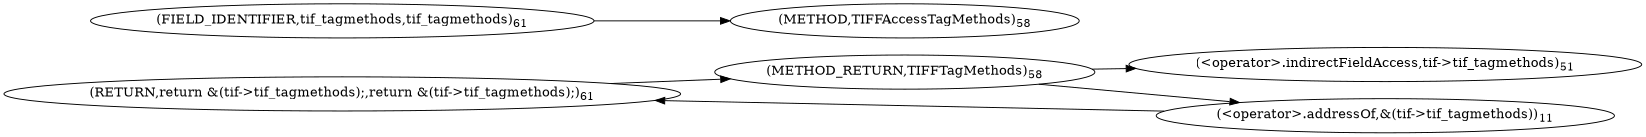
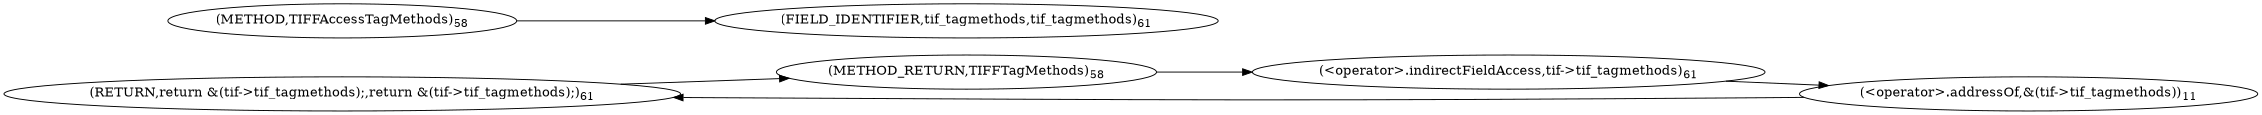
edge "(FIELD_IDENTIFIER,tif_tagmethods,tif_tagmethods)" -> "(METHOD,TIFFAccessTagMethods)": reversed
node "(<operator>.indirectFieldAccess,tif->tif_tagmethods)": text "51" -> "61"
edge "(METHOD_RETURN,TIFFTagMethods)" -> "(<operator>.addressOf,&(tif->tif_tagmethods))": now "(<operator>.indirectFieldAccess,tif->tif_tagmethods)" -> "(<operator>.addressOf,&(tif->tif_tagmethods))"
